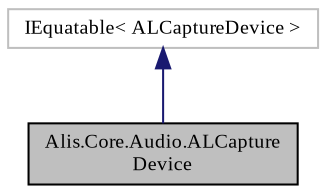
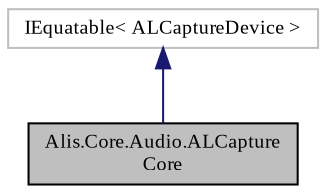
node "Alis.Core.Audio.ALCapture Device": label "Alis.Core.Audio.ALCapture Device" -> "Alis.Core.Audio.ALCapture Core"
